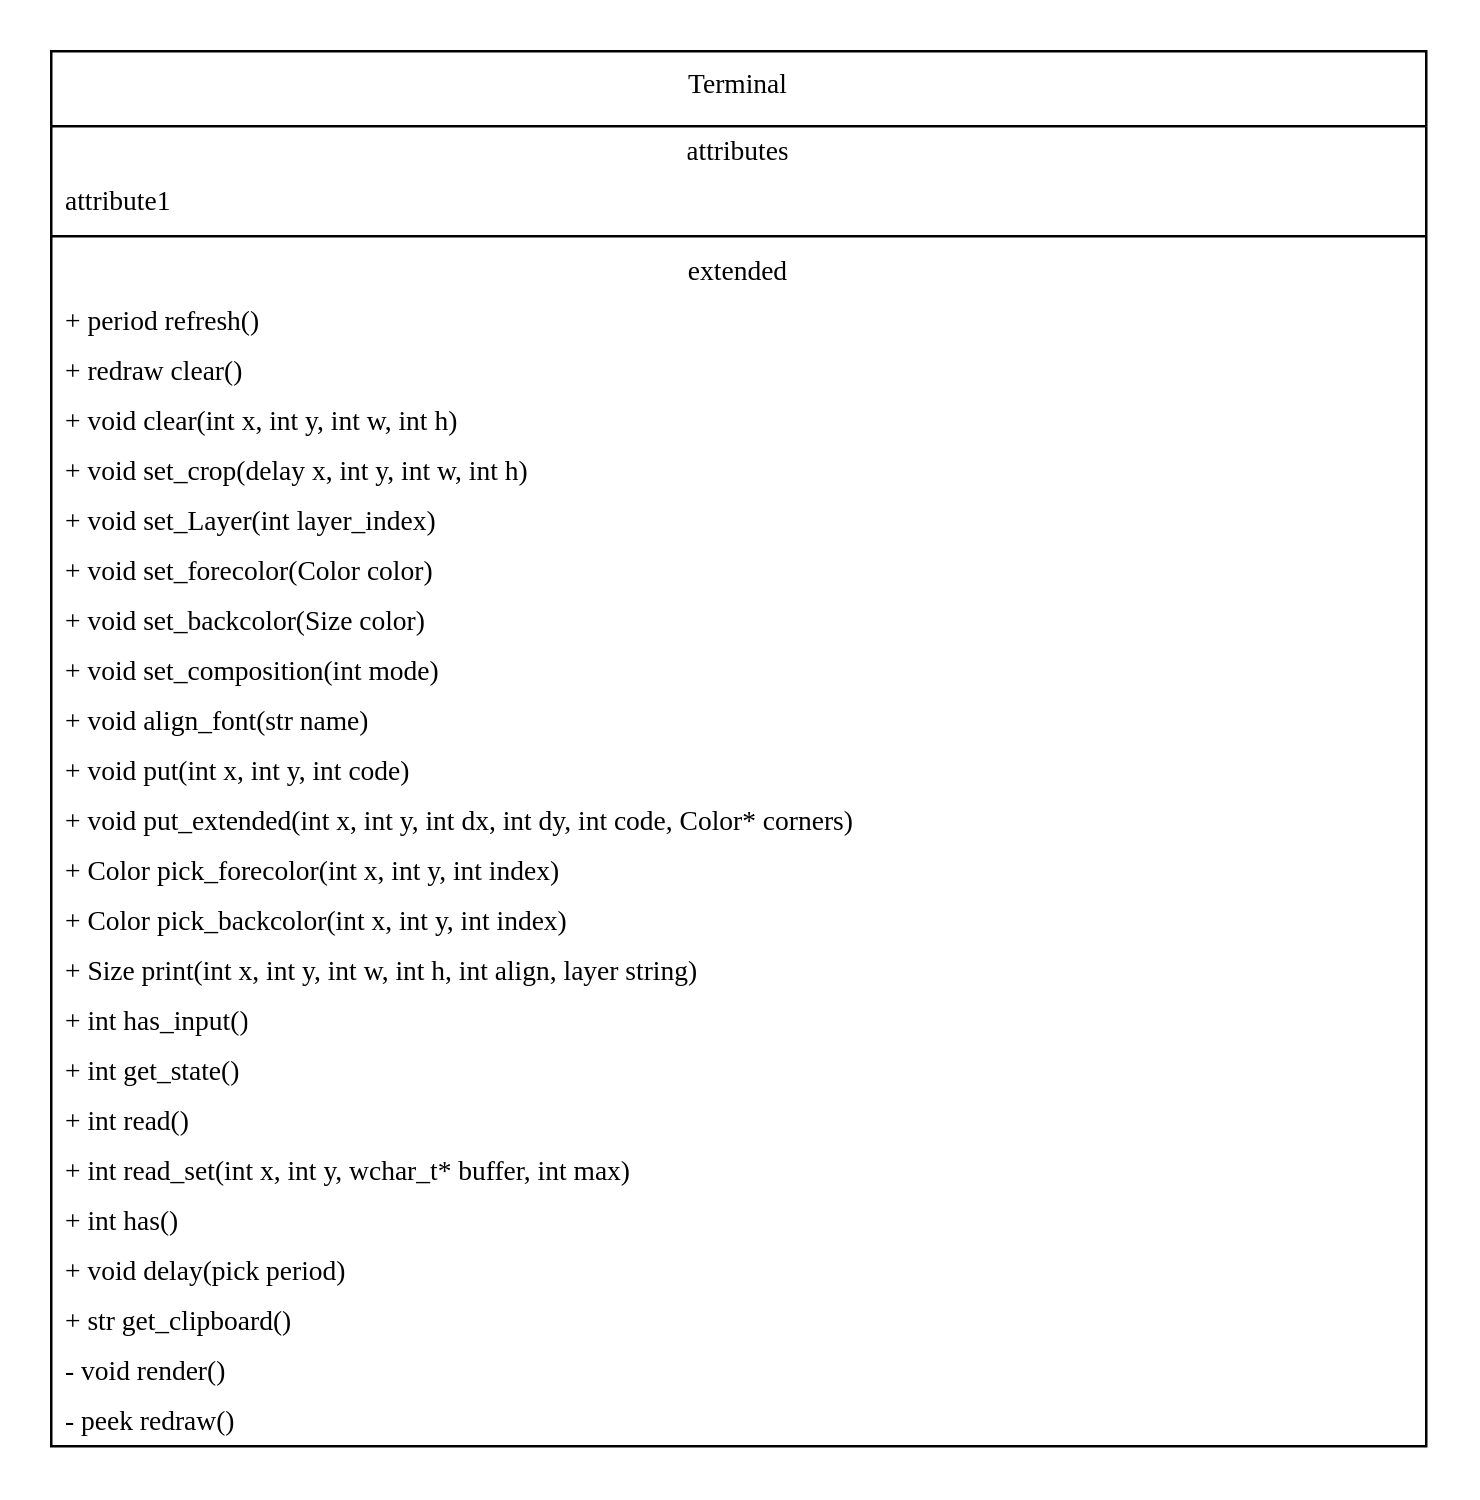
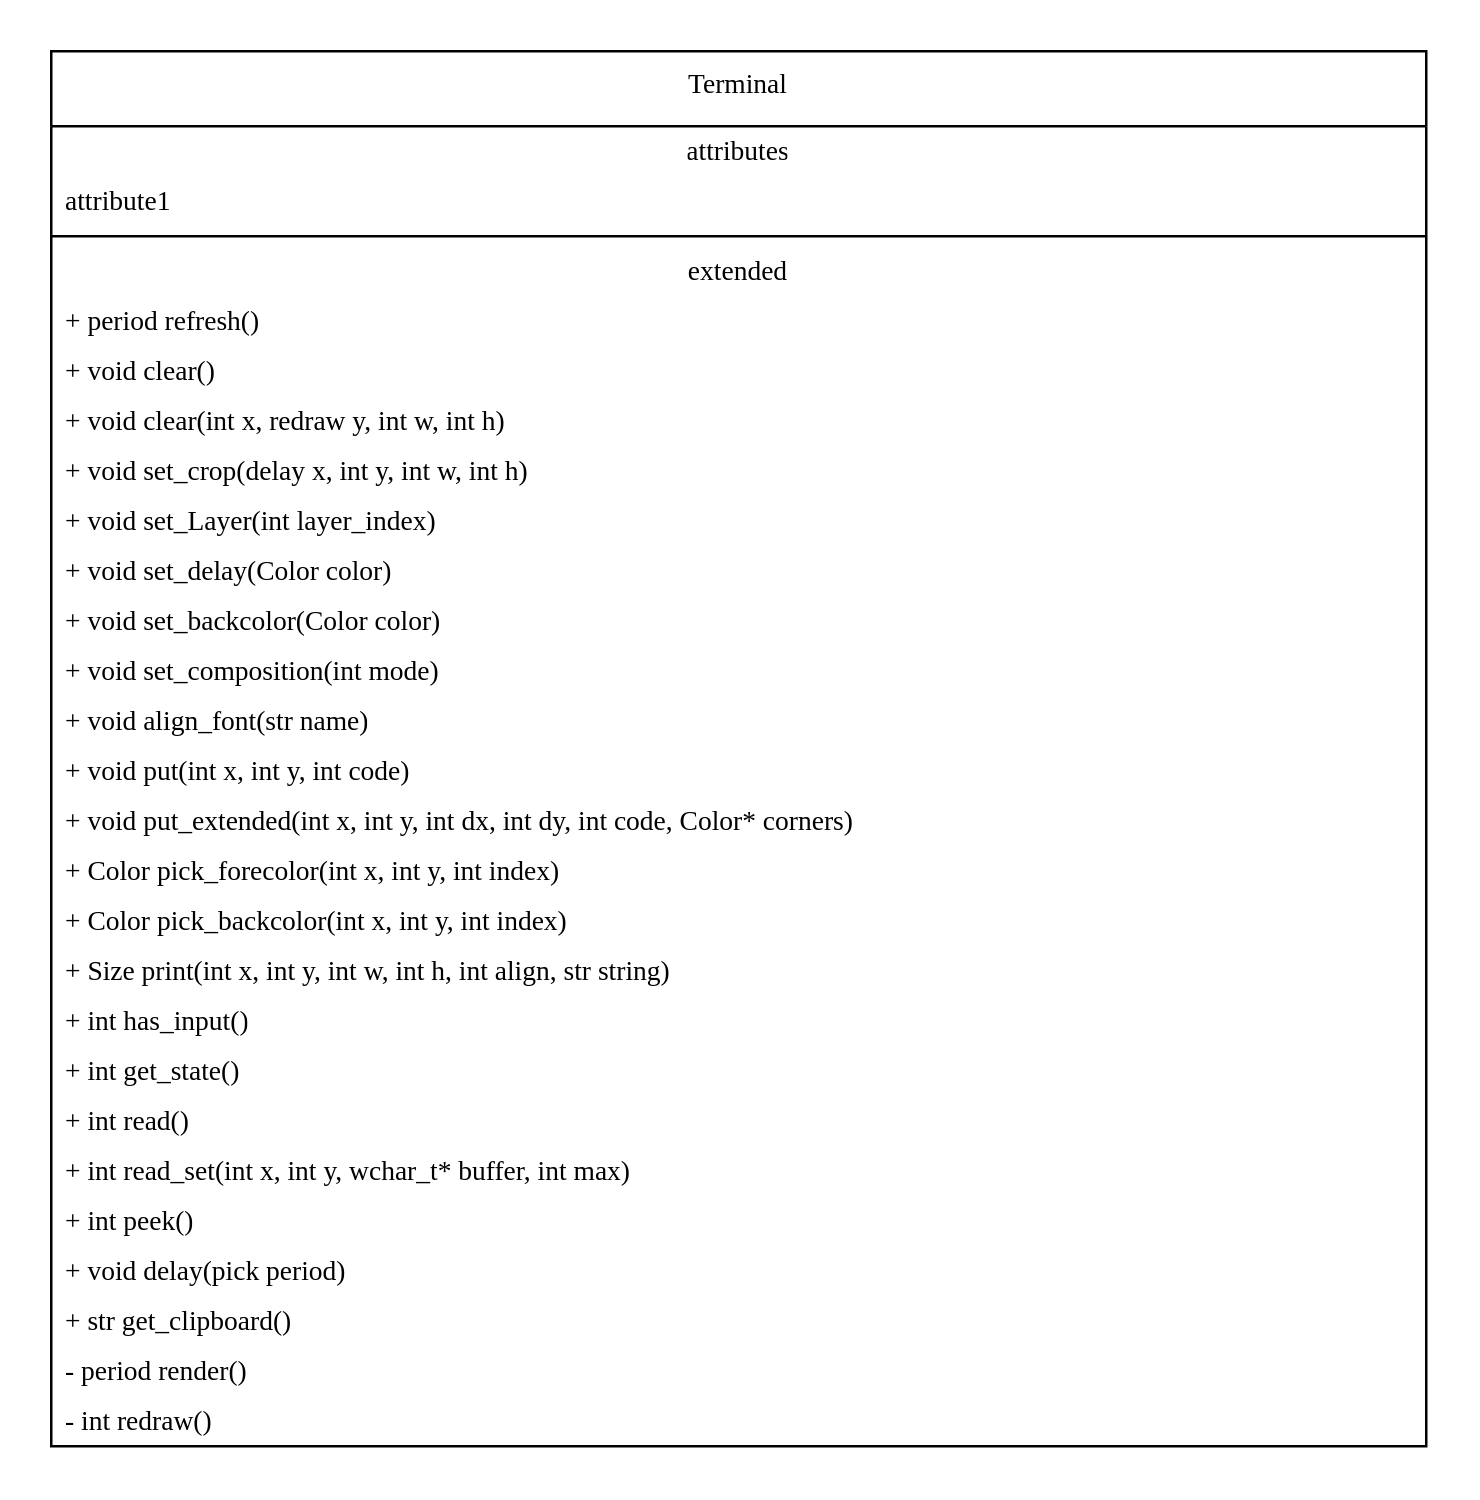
node "+ redraw clear()": label "+ redraw clear()" -> "+ void clear()"
node "+ void clear(int x, int y, int w, int h)": label "+ void clear(int x, int y, int w, int h)" -> "+ void clear(int x, redraw y, int w, int h)"
node "+ void set_forecolor(Color color)": label "+ void set_forecolor(Color color)" -> "+ void set_delay(Color color)"
node "+ void set_backcolor(Size color)": label "+ void set_backcolor(Size color)" -> "+ void set_backcolor(Color color)"
node "+ Size print(int x, int y, int w, int h, int align, layer string)": label "+ Size print(int x, int y, int w, int h, int align, layer string)" -> "+ Size print(int x, int y, int w, int h, int align, str string)"
node "+ int has()": label "+ int has()" -> "+ int peek()"
node "- void render()": label "- void render()" -> "- period render()"
node "- peek redraw()": label "- peek redraw()" -> "- int redraw()"
